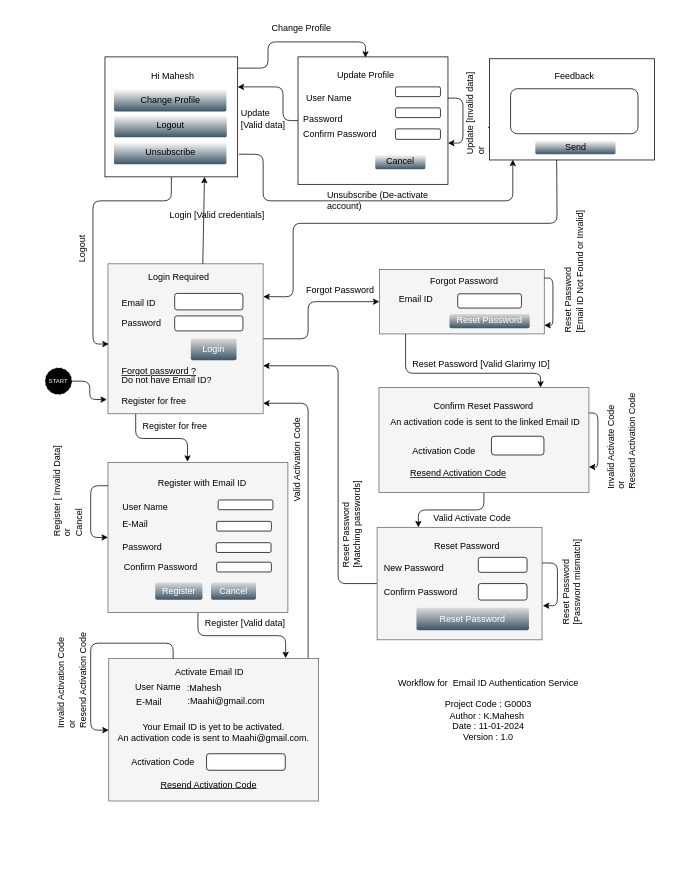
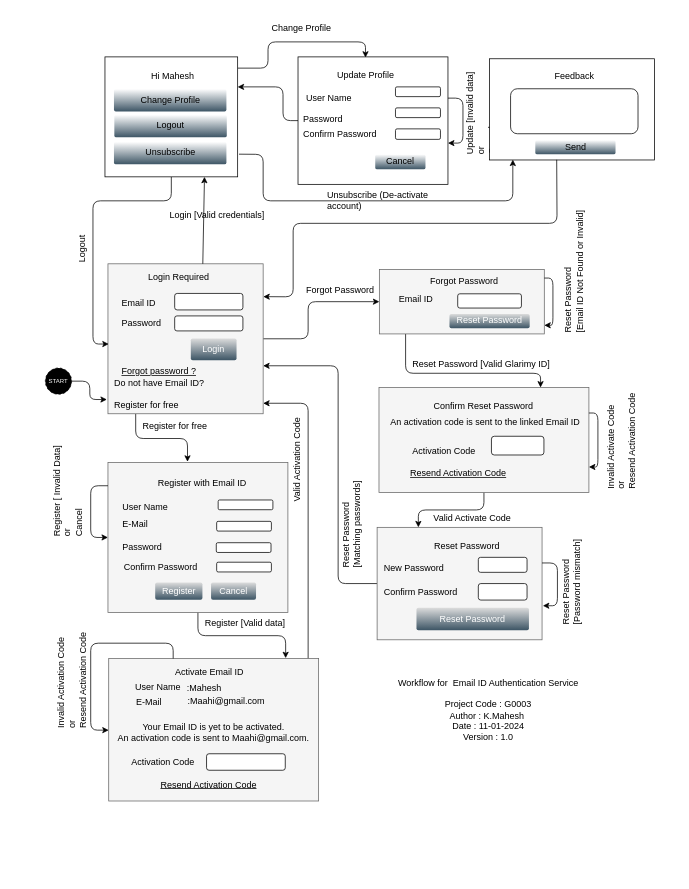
node "Update [Valid data]": removed
node "Do not have Email ID? Register for free": moved (179, 390) -> (171, 394)
